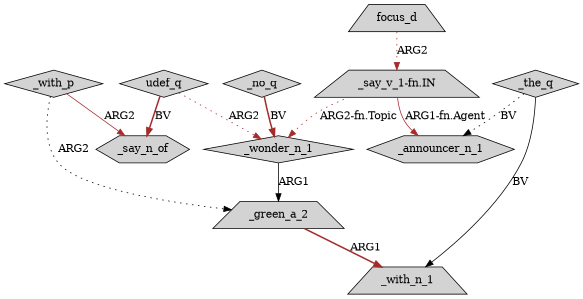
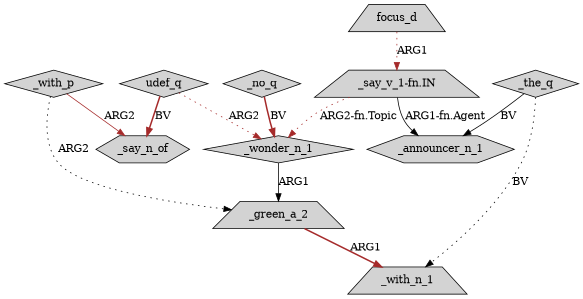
edge "focus_d" -> "_say_v_1-fn.IN": label "ARG2" -> "ARG1"
edge "_the_q" -> "_announcer_n_1": style dotted -> solid
edge "_say_v_1-fn.IN" -> "_announcer_n_1": color brown -> black
edge "_the_q" -> "_with_n_1": style solid -> dotted
